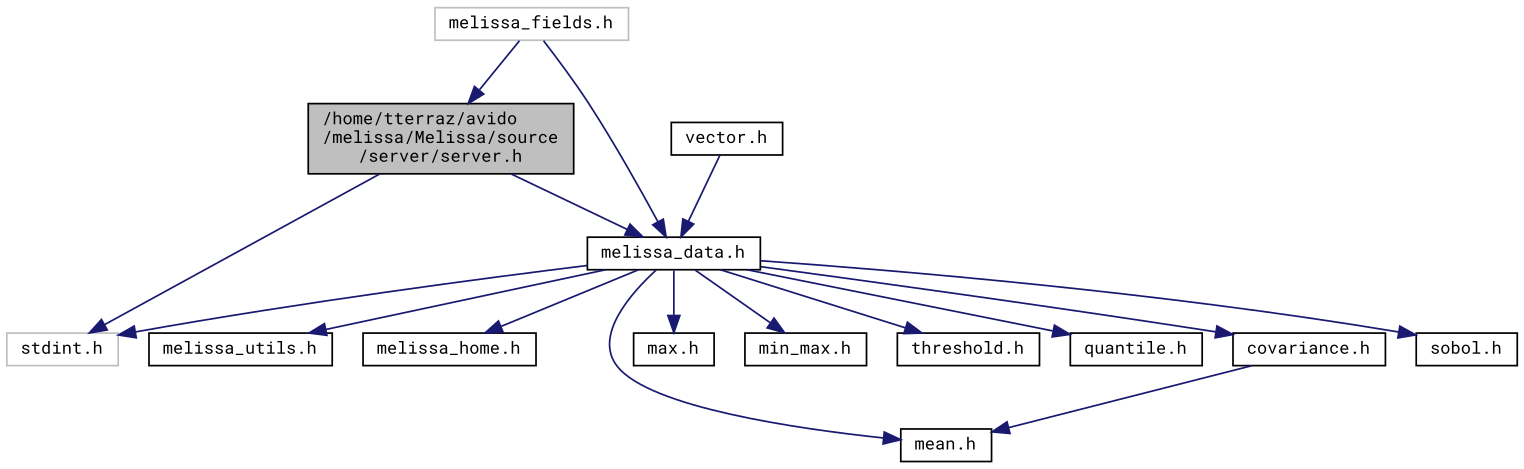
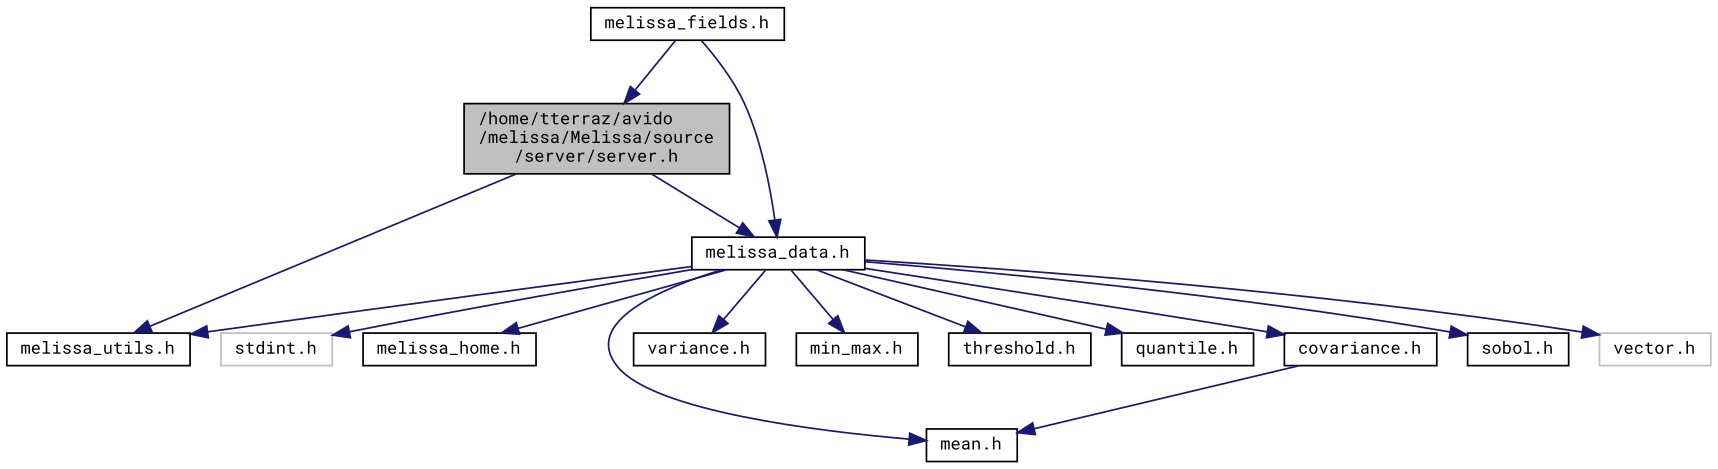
node "melissa_fields.h": color grey75 -> black
node "vector.h": color black -> grey75
edge "vector.h" -> "melissa_data.h": reversed
edge "/home/tterraz/avido /melissa/Melissa/source /server/server.h" -> "stdint.h": now "/home/tterraz/avido /melissa/Melissa/source /server/server.h" -> "melissa_utils.h"
node "max.h": label "max.h" -> "variance.h"
